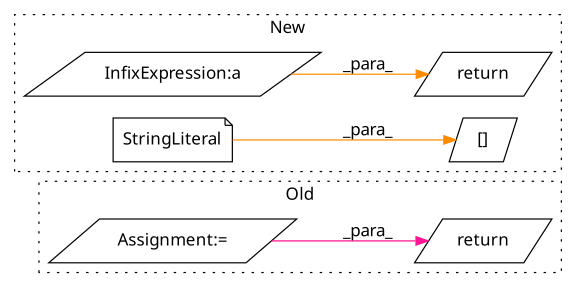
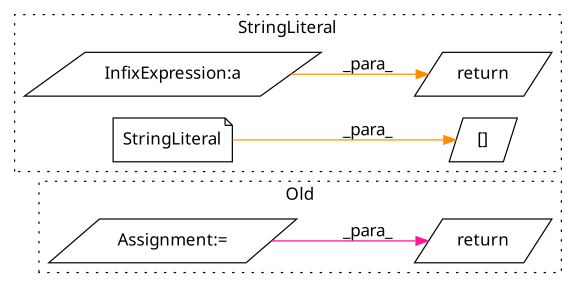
cluster "New": label "New" -> "StringLiteral"
